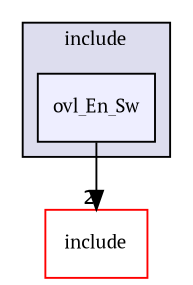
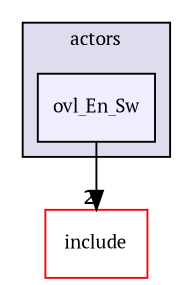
cluster "include": label "include" -> "actors"
